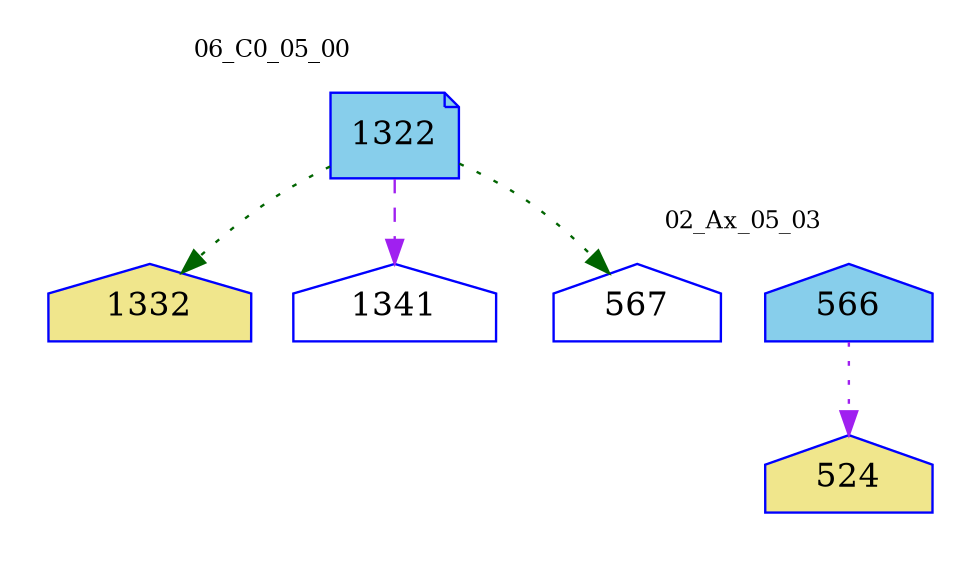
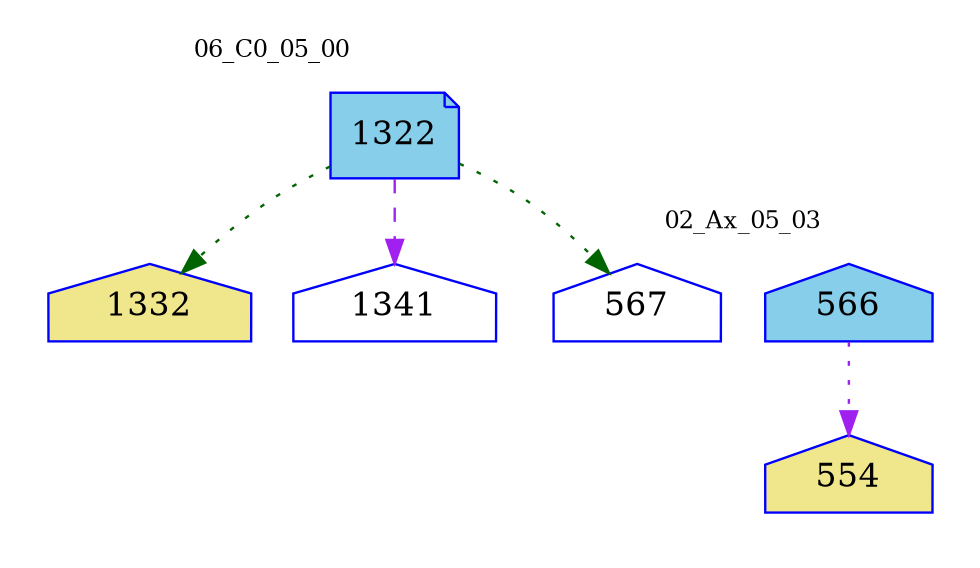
node "524": label "524" -> "554"
